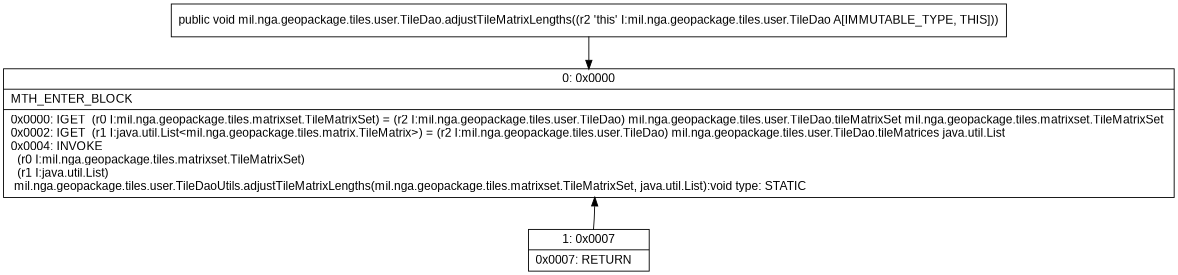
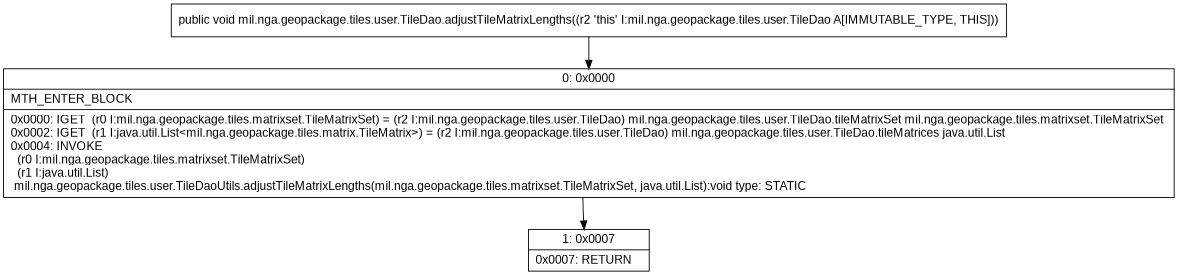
edge "1: 0x0007" -> "0: 0x0000": reversed
